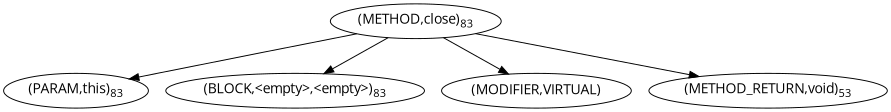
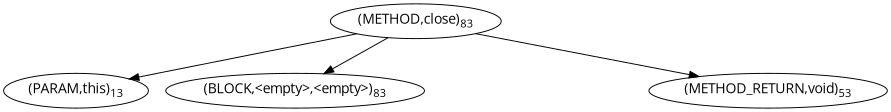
node "(PARAM,this)": text "83" -> "13"
node "(MODIFIER,VIRTUAL)": removed
